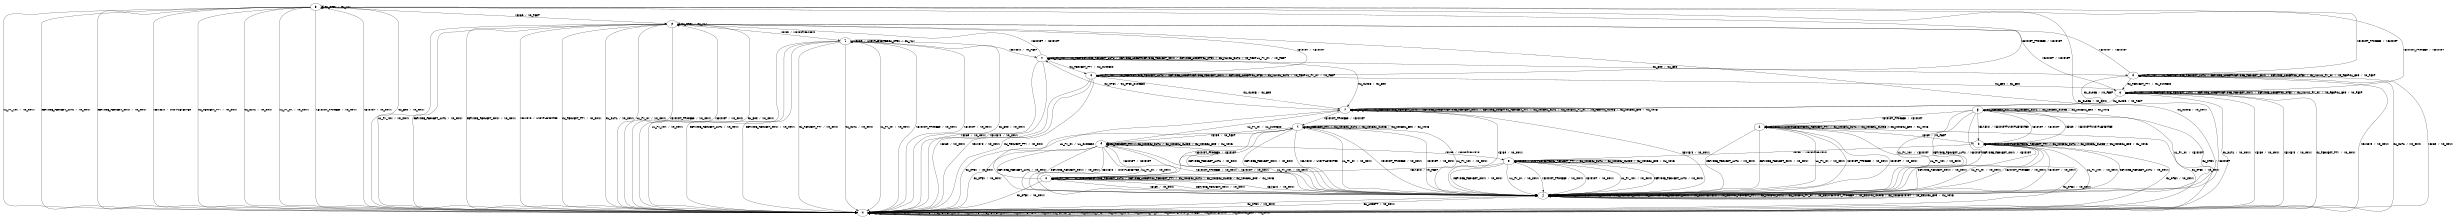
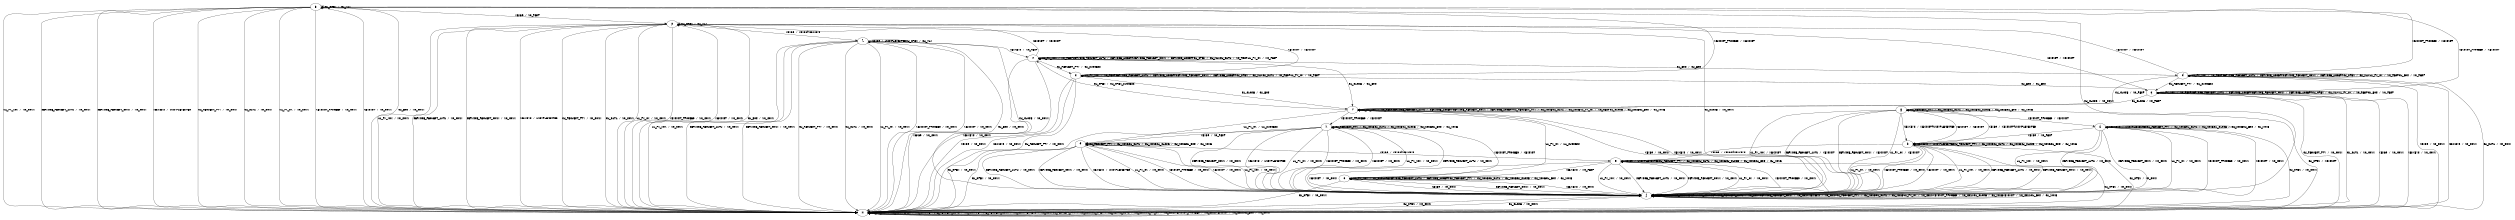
edge "o" -> "f": removed, label "KEXINIT / KEXINIT"
edge "l" -> "j": added, label "CH_CLOSE / NO_CONN"
edge "m" -> "j": label "CH_ACCEPT / NO_CONN" -> "CH_CLOSE / NO_CONN"
